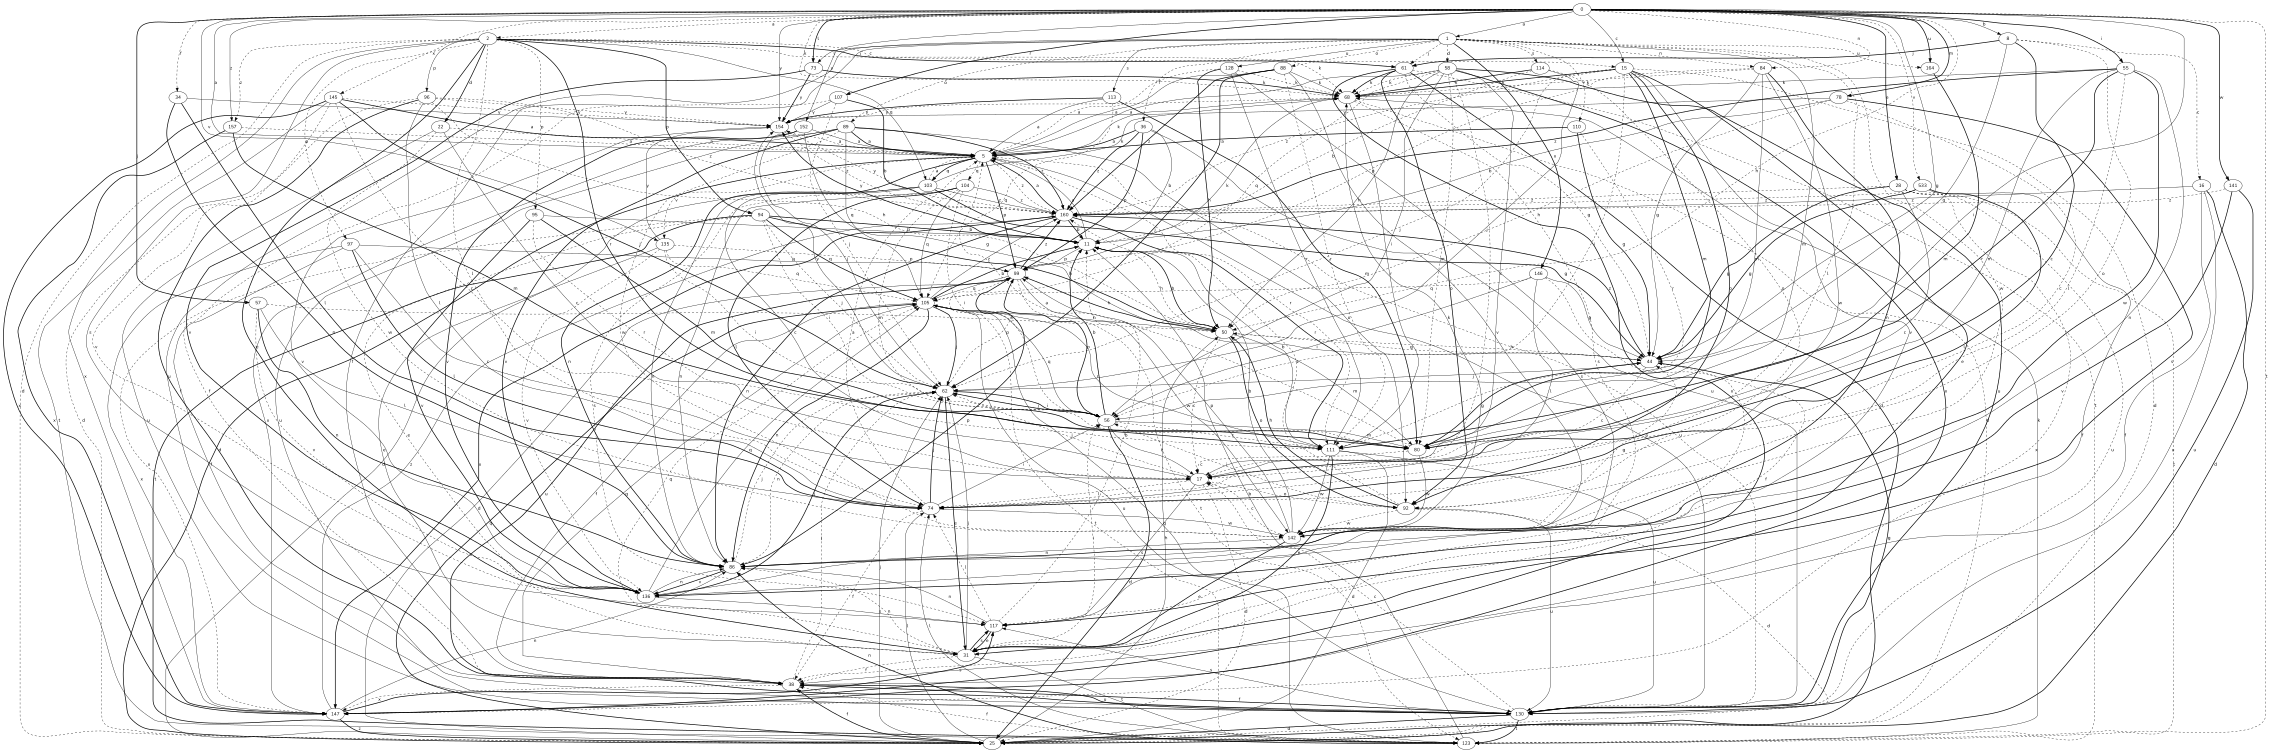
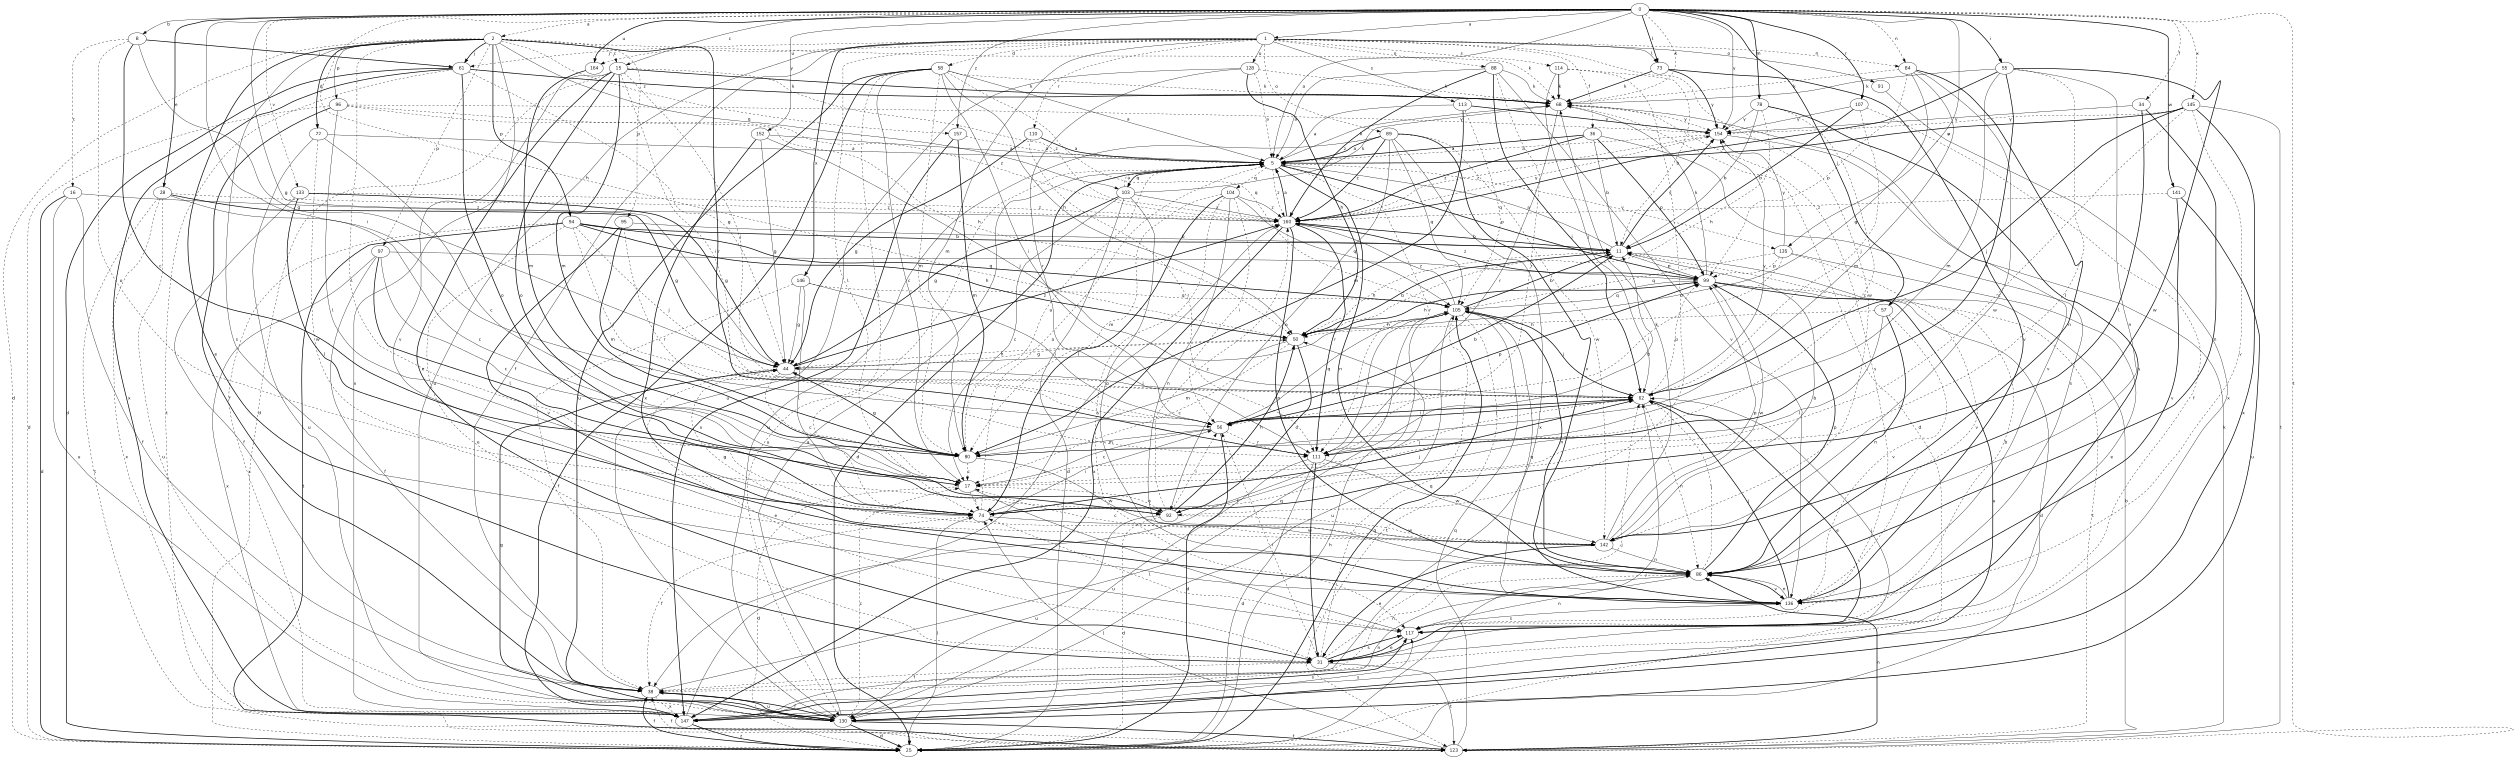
node "91": added
edge "22" -> "5": style dashed -> solid
node "533": label "533" -> "133"
